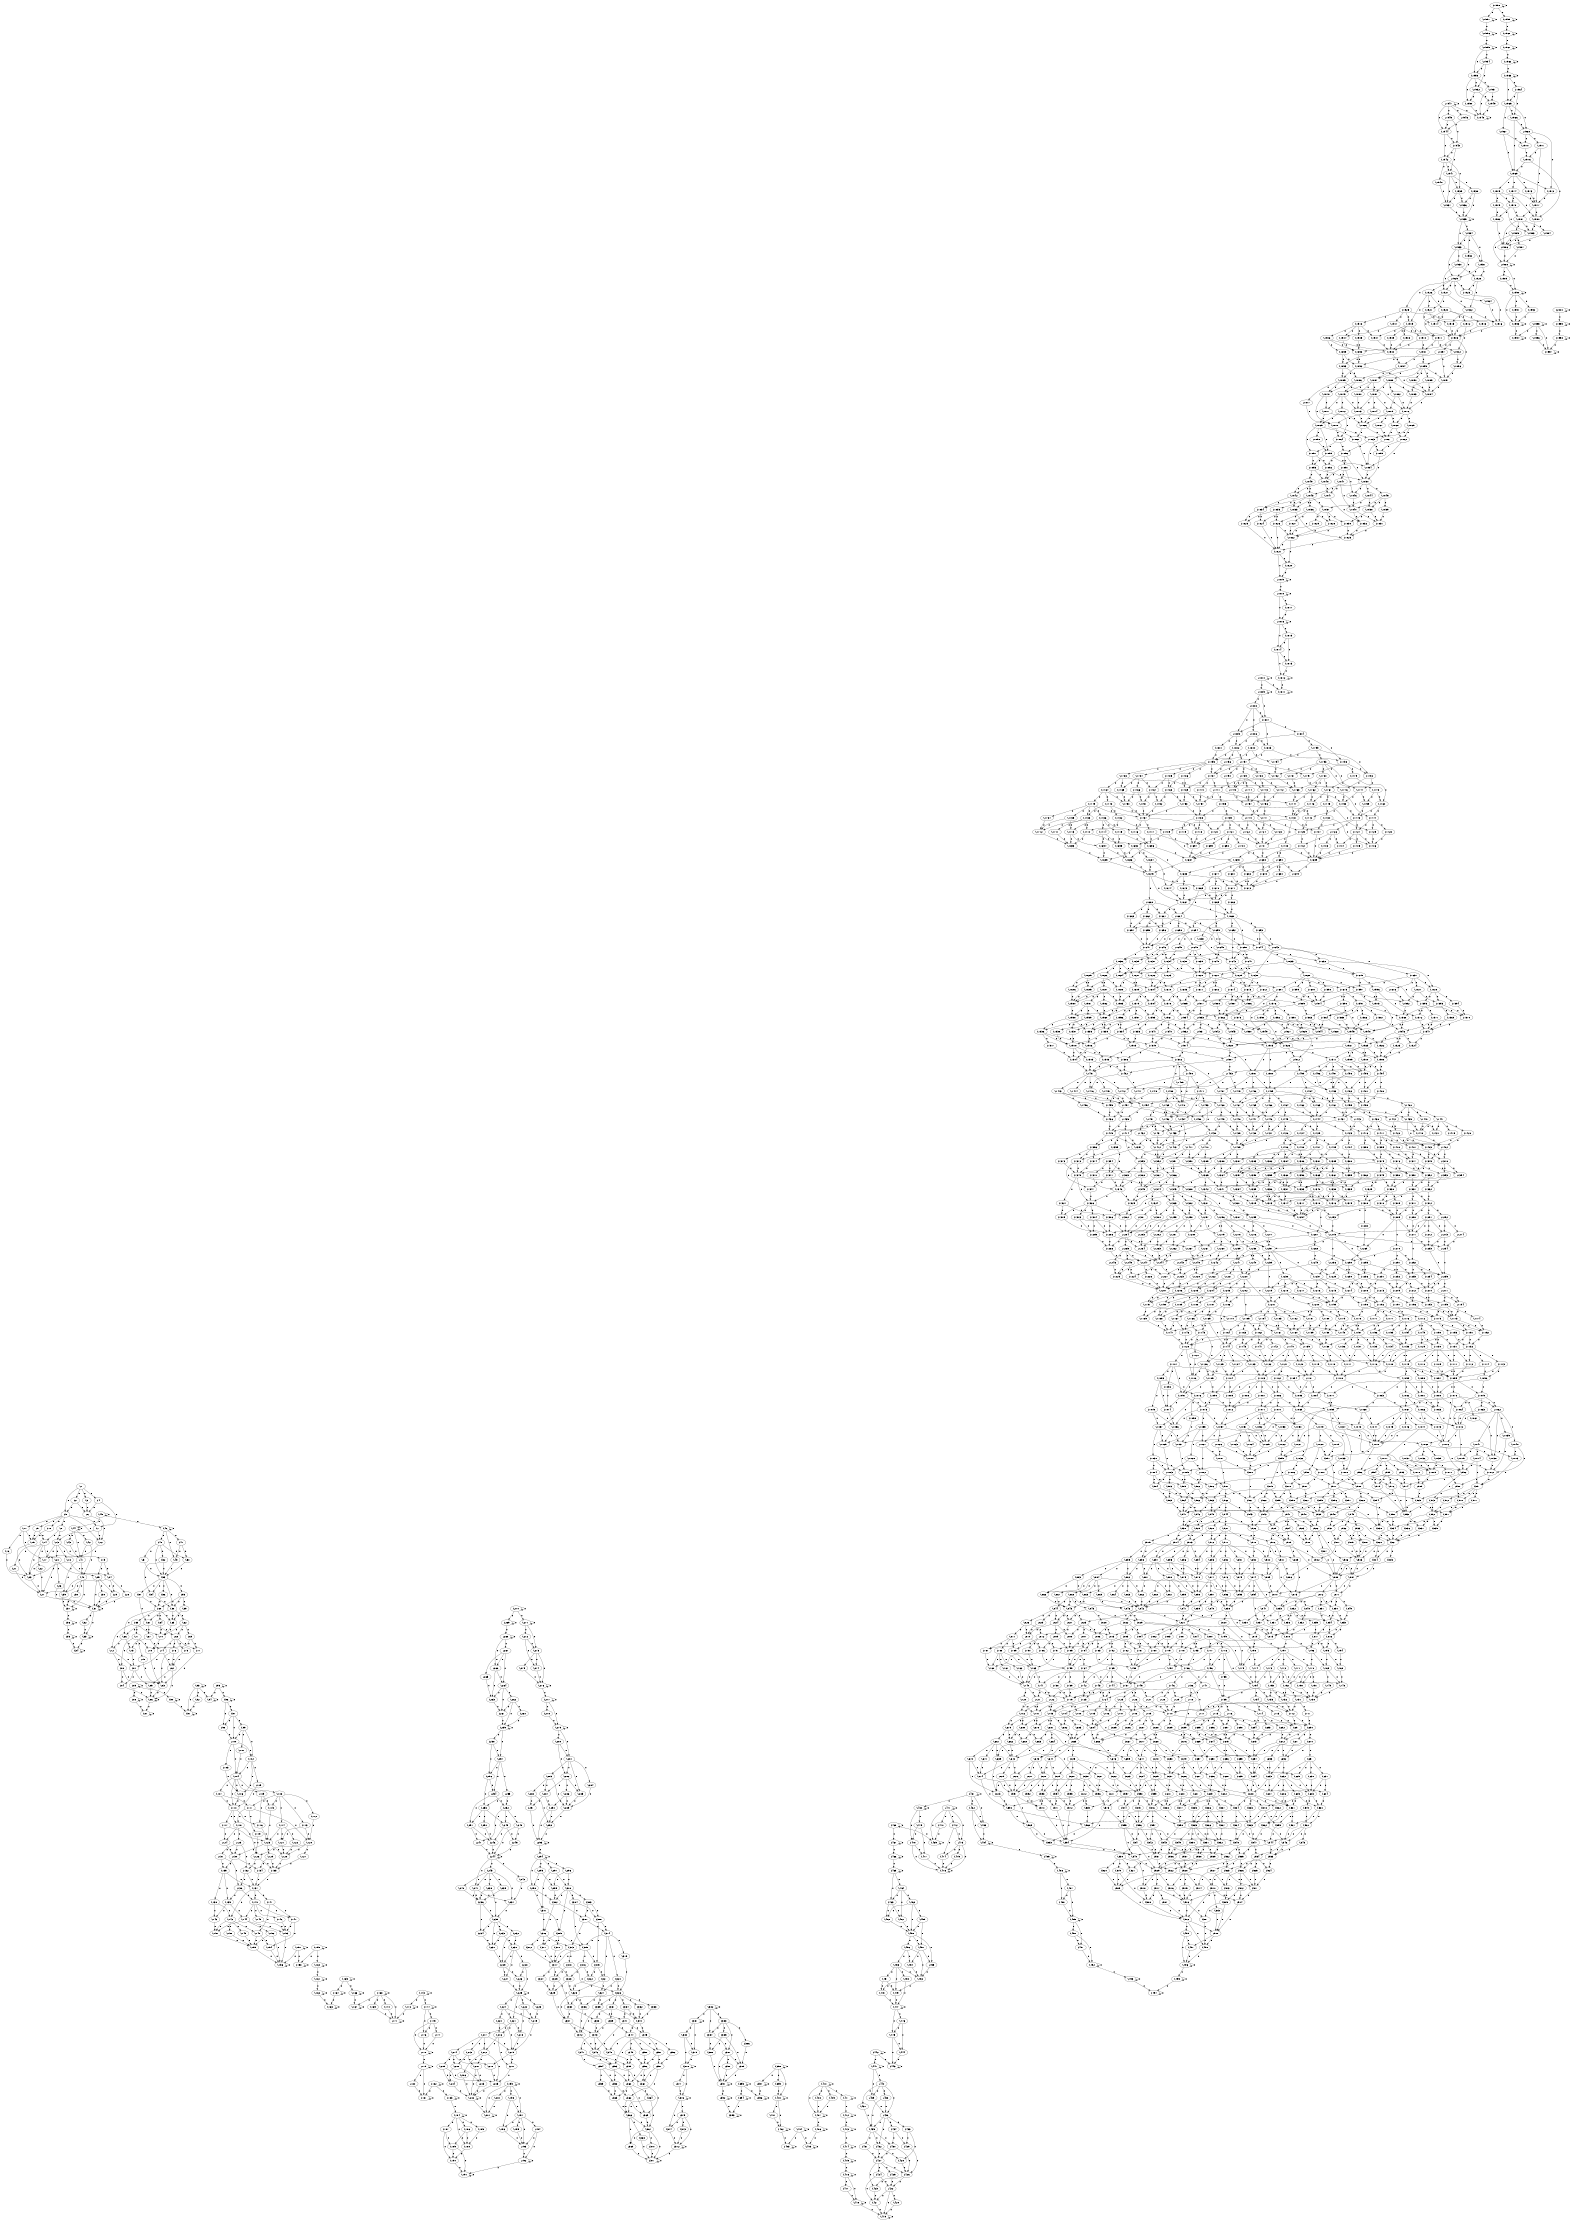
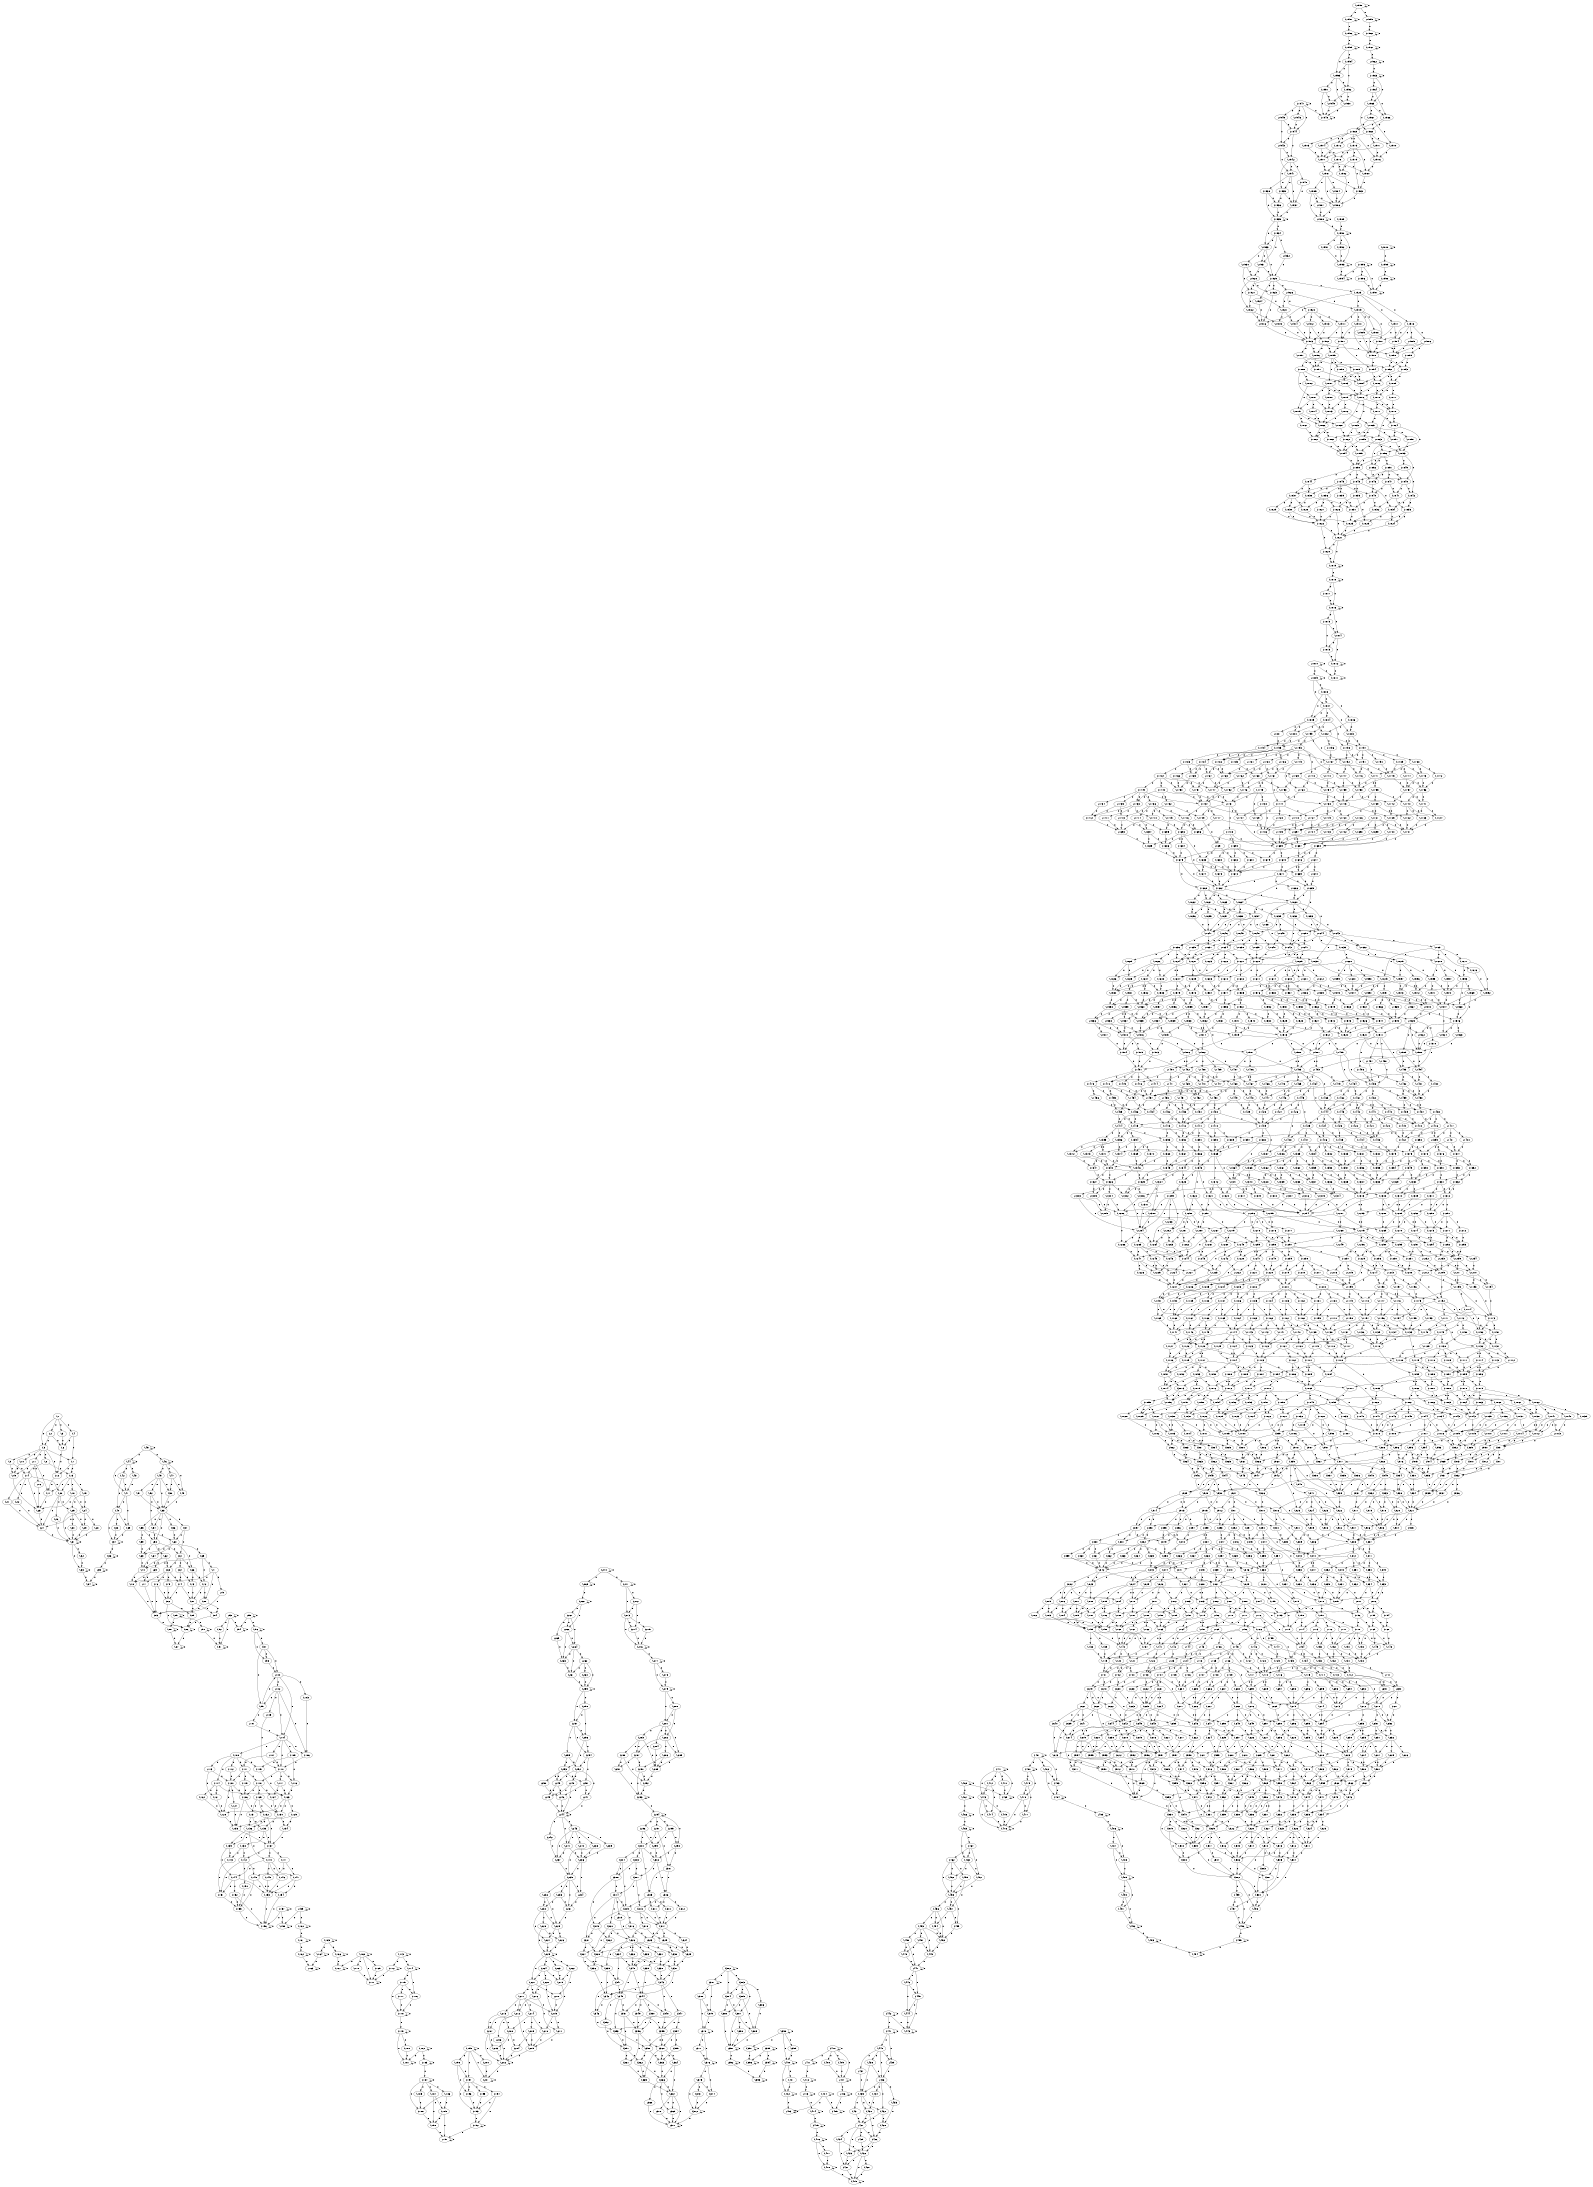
edge "S1976" -> "S1969": reversed
edge "S1988" -> "S1989": removed, label "0"
edge "S1858" -> "S1859": now "S1858" -> "S1853"
edge "S1805" -> "S1800": added, label "0"
edge "S1743" -> "S1726": removed, label "0"
node "S1676": added
edge "S1514" -> "S1501": now "S1532" -> "S1501"
edge "S1414" -> "S1397": now "S1414" -> "S1394"
edge "S1439" -> "S1402": now "S1419" -> "S1402"
edge "S1323" -> "S1300": now "S1299" -> "S1300"
edge "S1285" -> "S1266": removed, label "0"
node "S1073": label "S1073" -> "S3073"
edge "S1011" -> "S989": added, label "0"
edge "S1034" -> "S1060": reversed
edge "S840" -> "S821": added, label "0"
node "S883": removed
edge "S714" -> "S691": now "S714" -> "S670"
edge "S99" -> "S102": reversed
node "S623": removed
node "S149": removed
edge "S343" -> "S346": now "S343" -> "S342"
edge "S353" -> "S361": now "S353" -> "S357"
node "S429": removed
